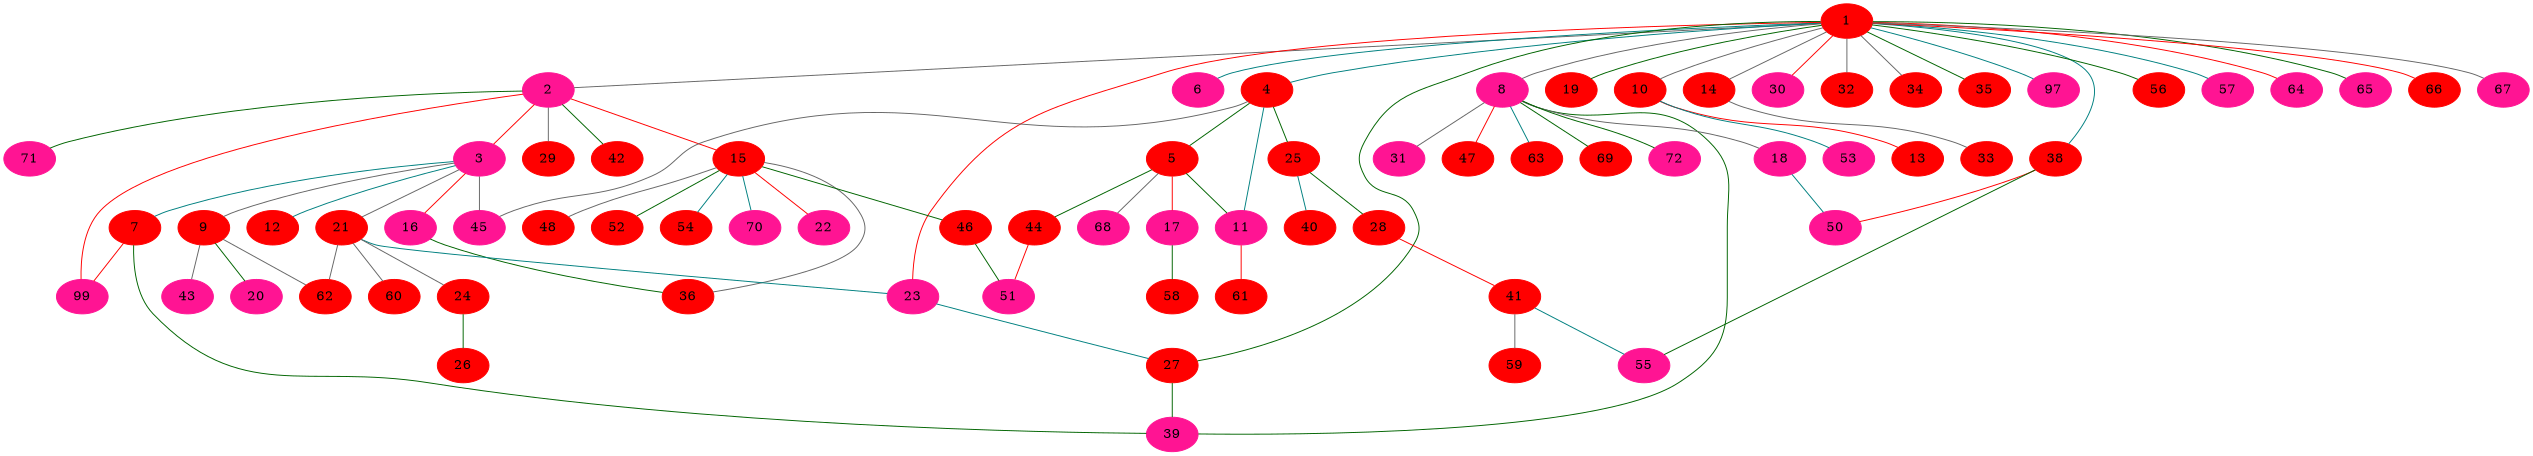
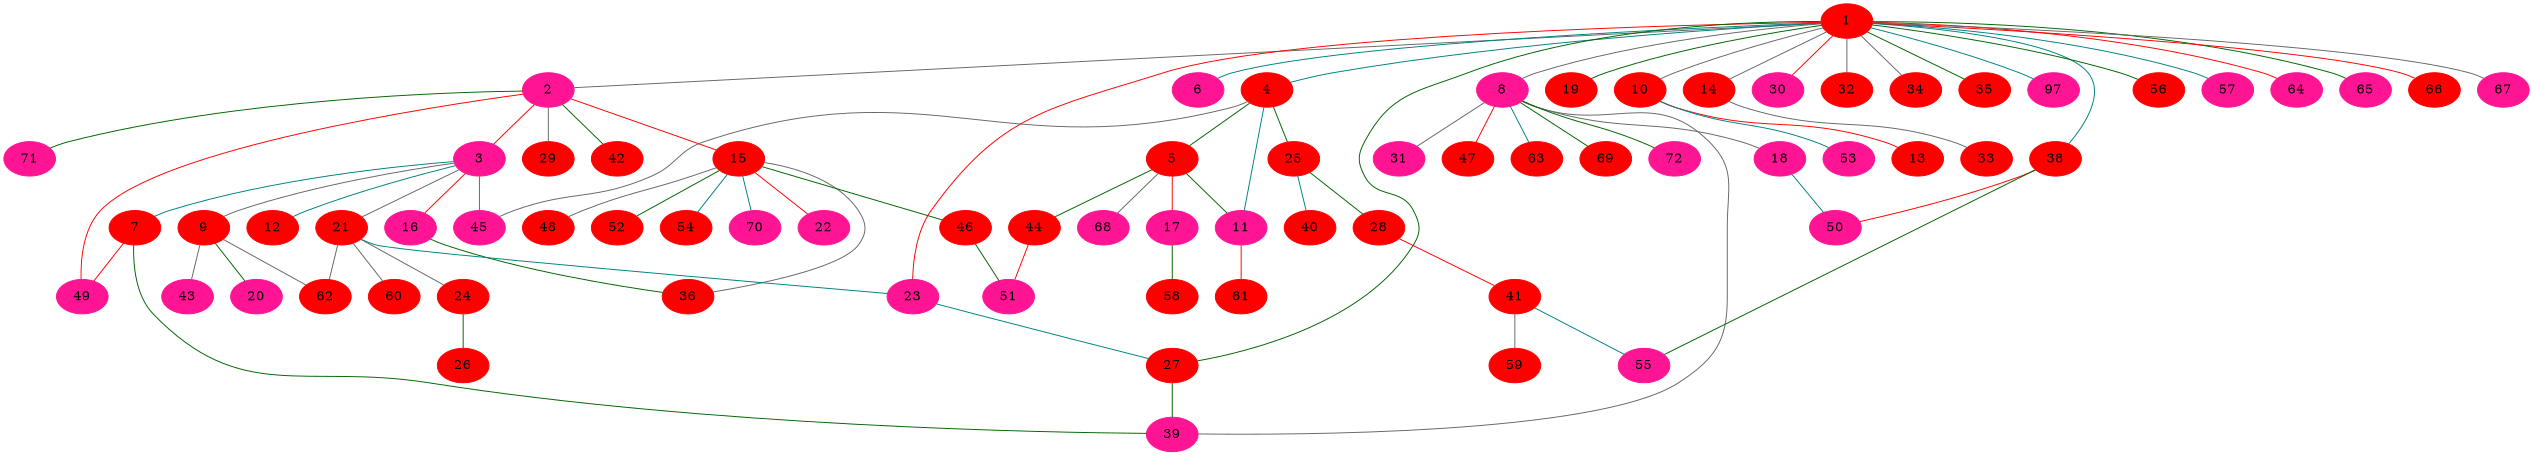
node "99": label "99" -> "49"
edge "8" -- "39": color darkgreen -> gray40
